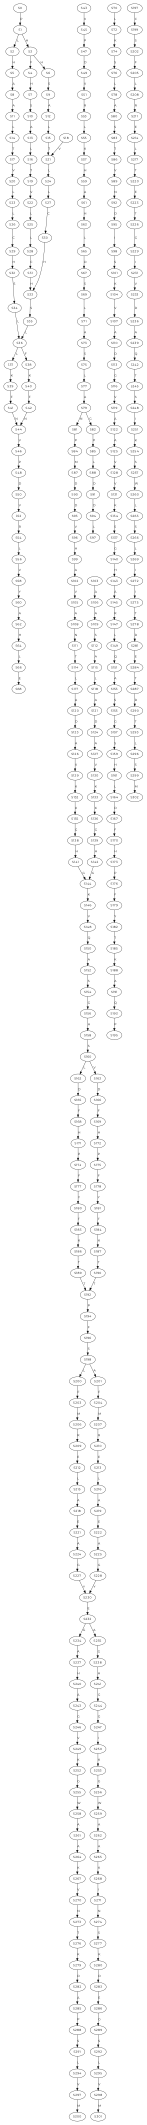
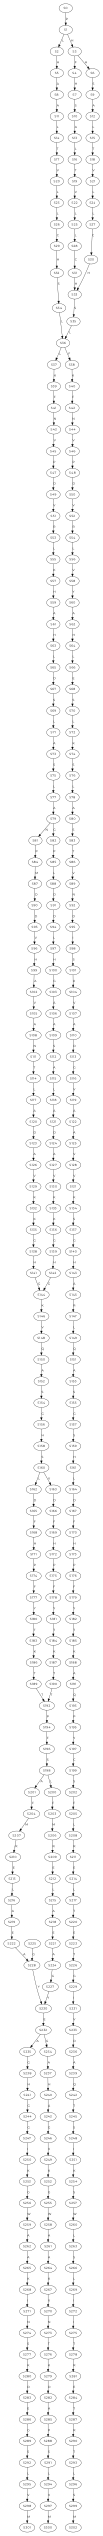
edge "S15" -> "S21": now "S15" -> "S18"
edge "S41" -> "S44": now "S41" -> "S43"
edge "S68" -> "S70": added, label "S"
node "S100": added
edge "S222" -> "S225": now "S222" -> "S228"
edge "S195" -> "S197": added, label "Y"
